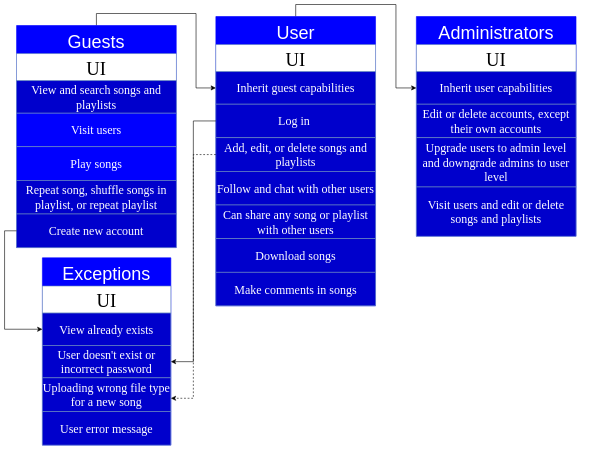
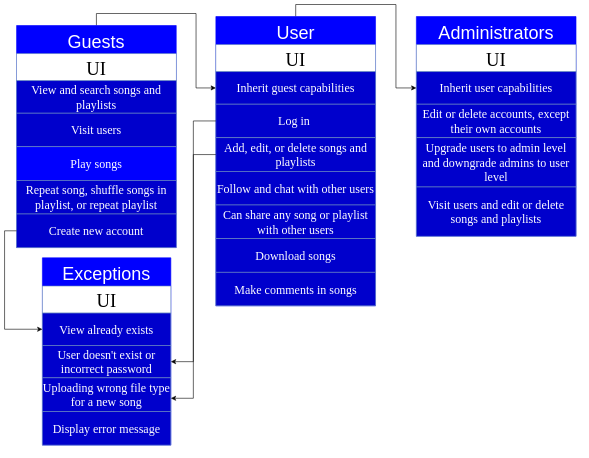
node "Visit users": fillcolor #0000ff -> #0000cc
edge "Add, edit, or delete songs and playlists" -> "Exceptions": style dashed -> solid
node "User error message": label "User error message" -> "Display error message"
